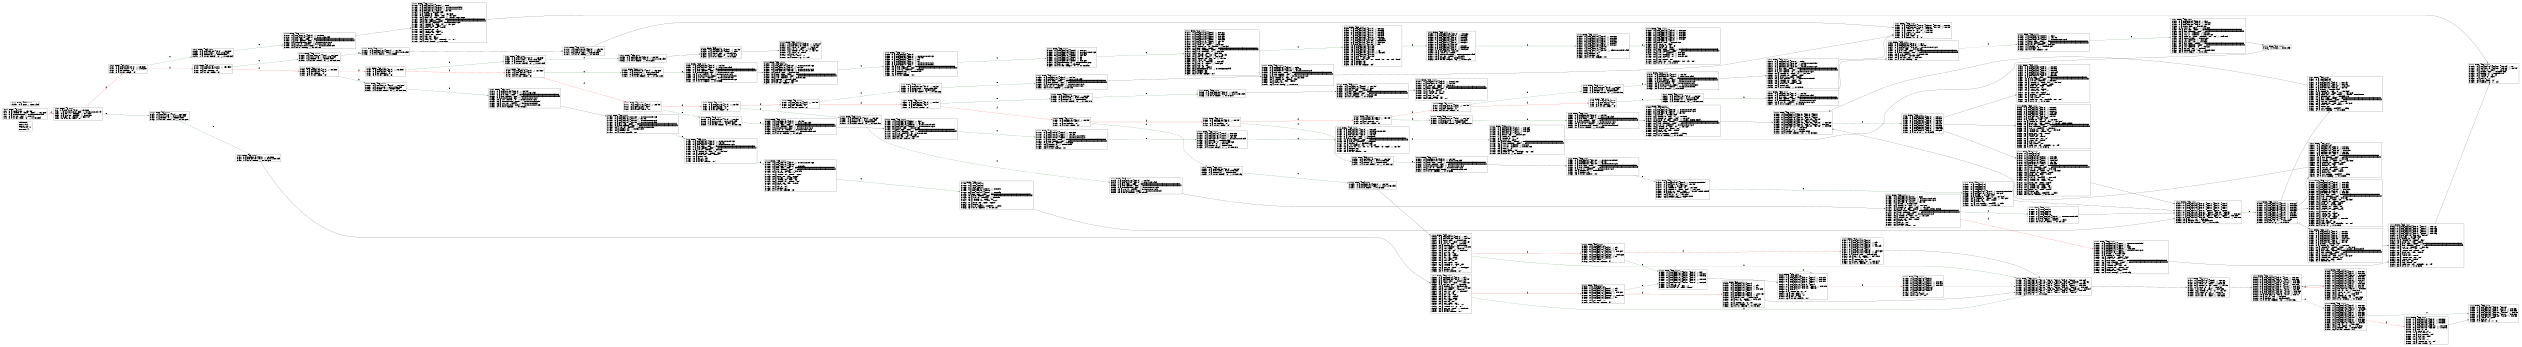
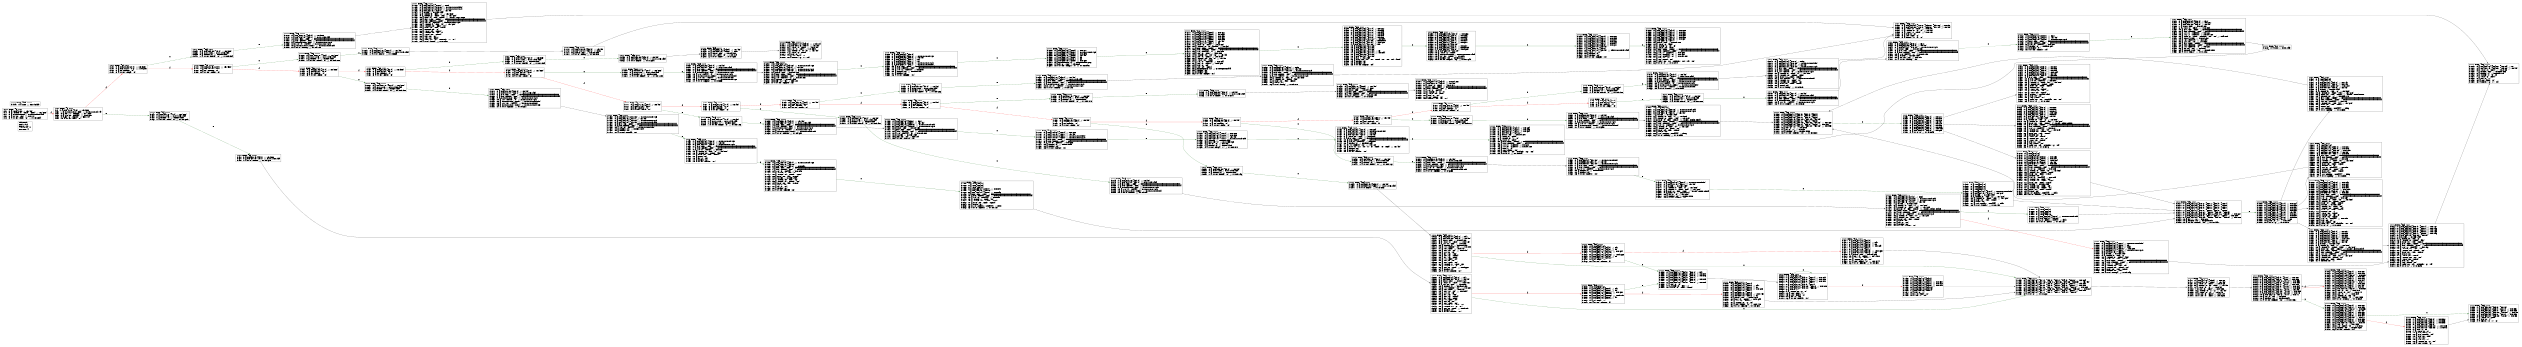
node "----- BLOCK ~bb9 ----- 0xbb9: .0 = STOP // STOPx4fa9": label "----- BLOCK ~bb9 ----- 0xbb9: .0 = STOP // STOPx4fa9" -> "----- BLOCK ~bb9 ----- 0xbb9: .0 = STOP // PHIxdc4fa9"
